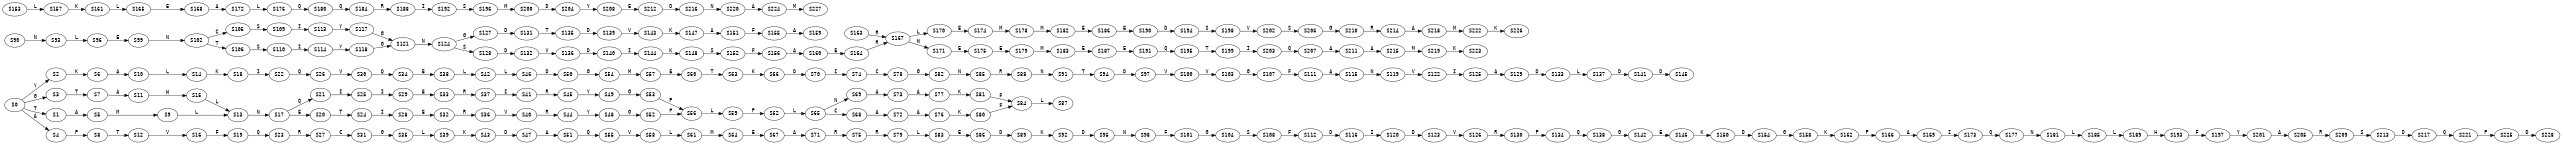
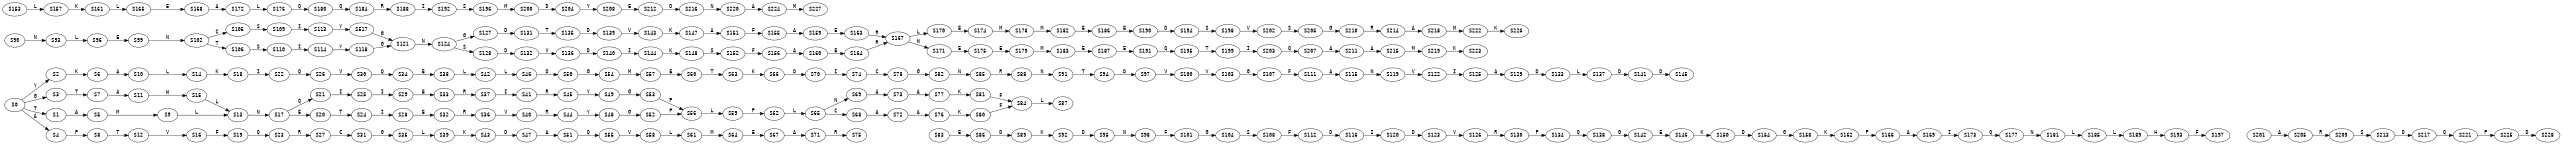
node "S117": label "S117" -> "S517"
edge "S159" -> "S163": added, label "E"
node "S79": removed
edge "S197" -> "S201": removed, label "Y"
